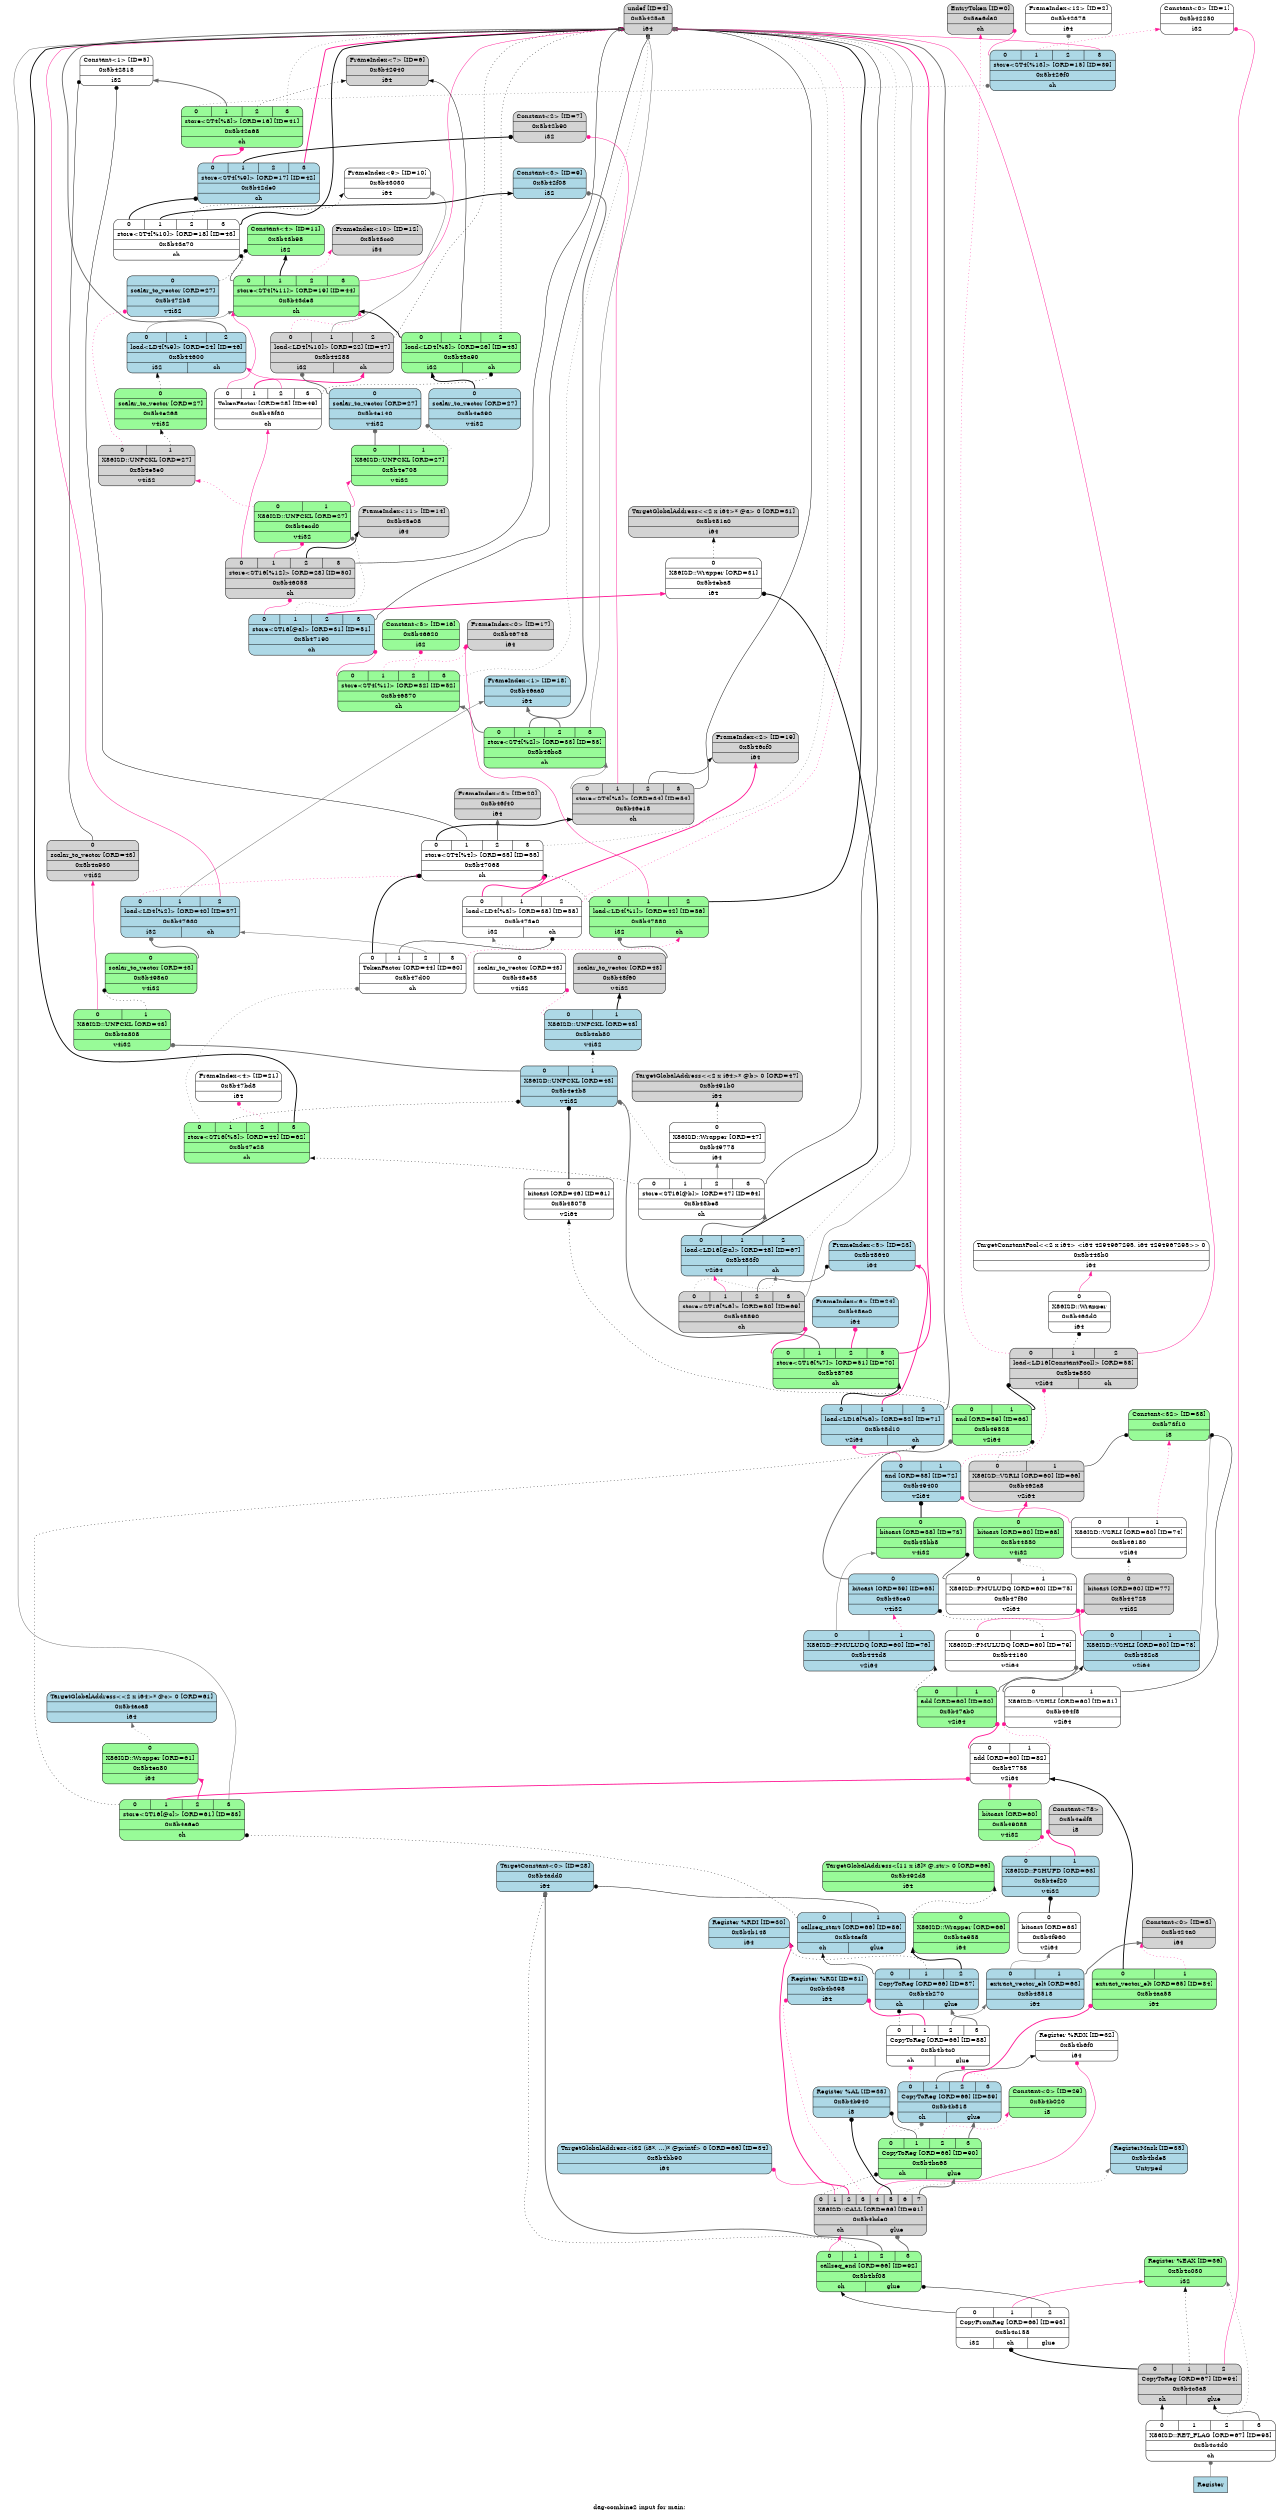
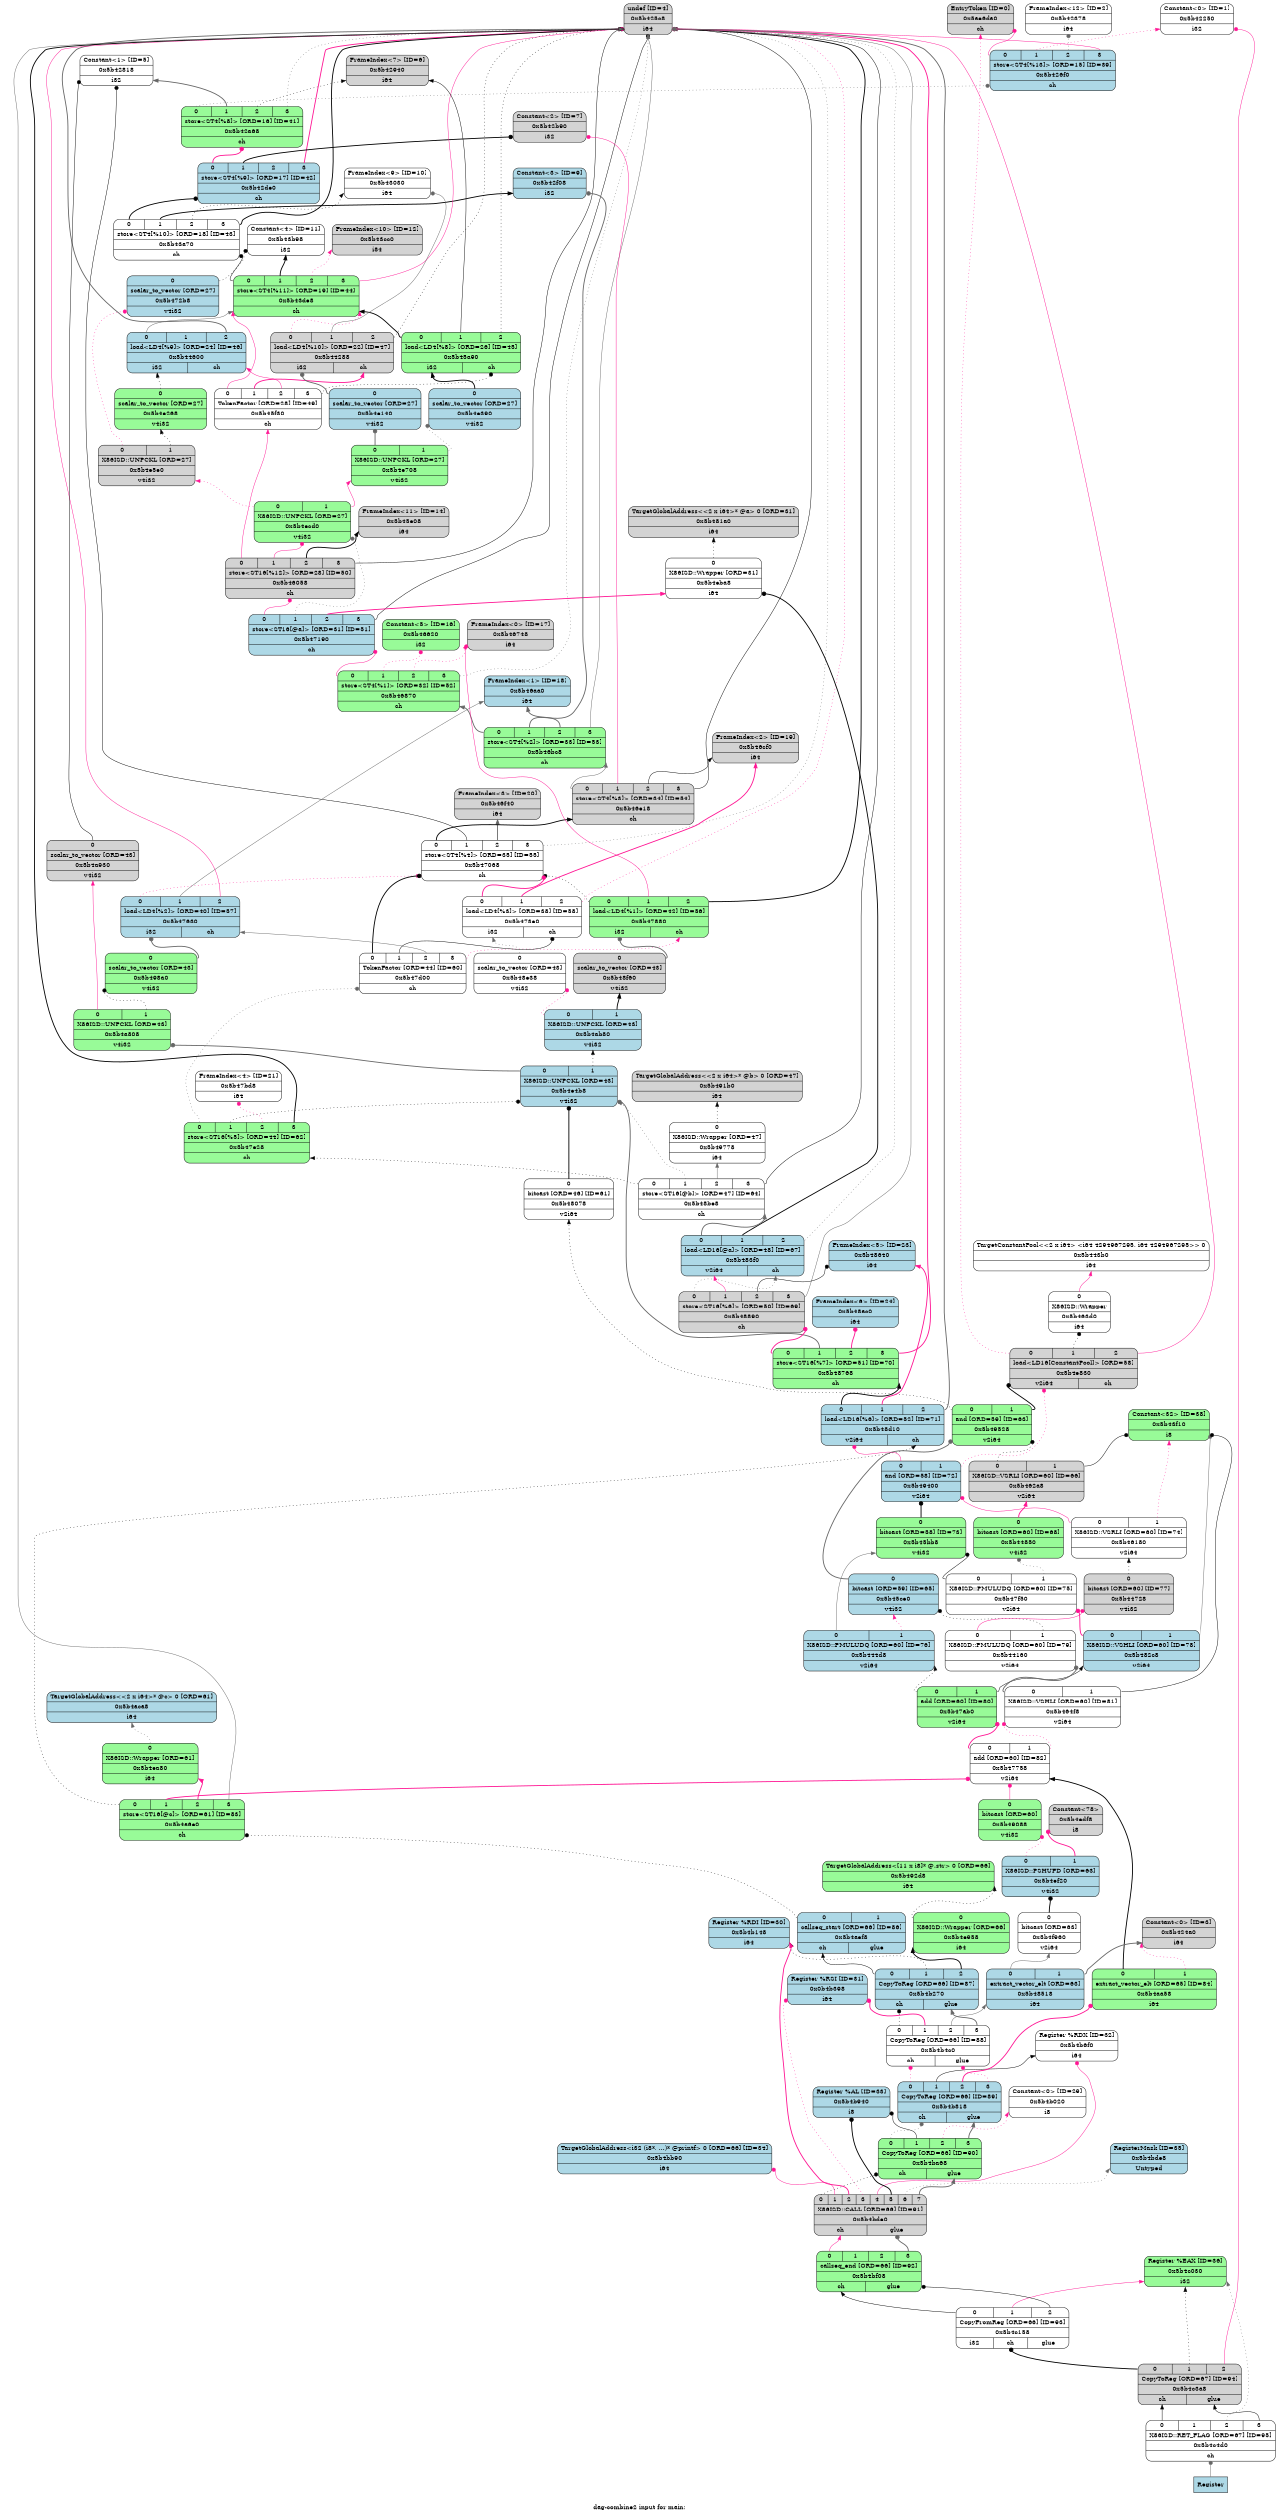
node "Constant<4> [ID=11]": fillcolor palegreen -> white
node "Constant<32> [ID=38]": text "0x5b73f10" -> "0x5b43f10"
node "TargetConstant<0> [ID=28]": removed
node "Constant<0> [ID=29]": fillcolor palegreen -> white
